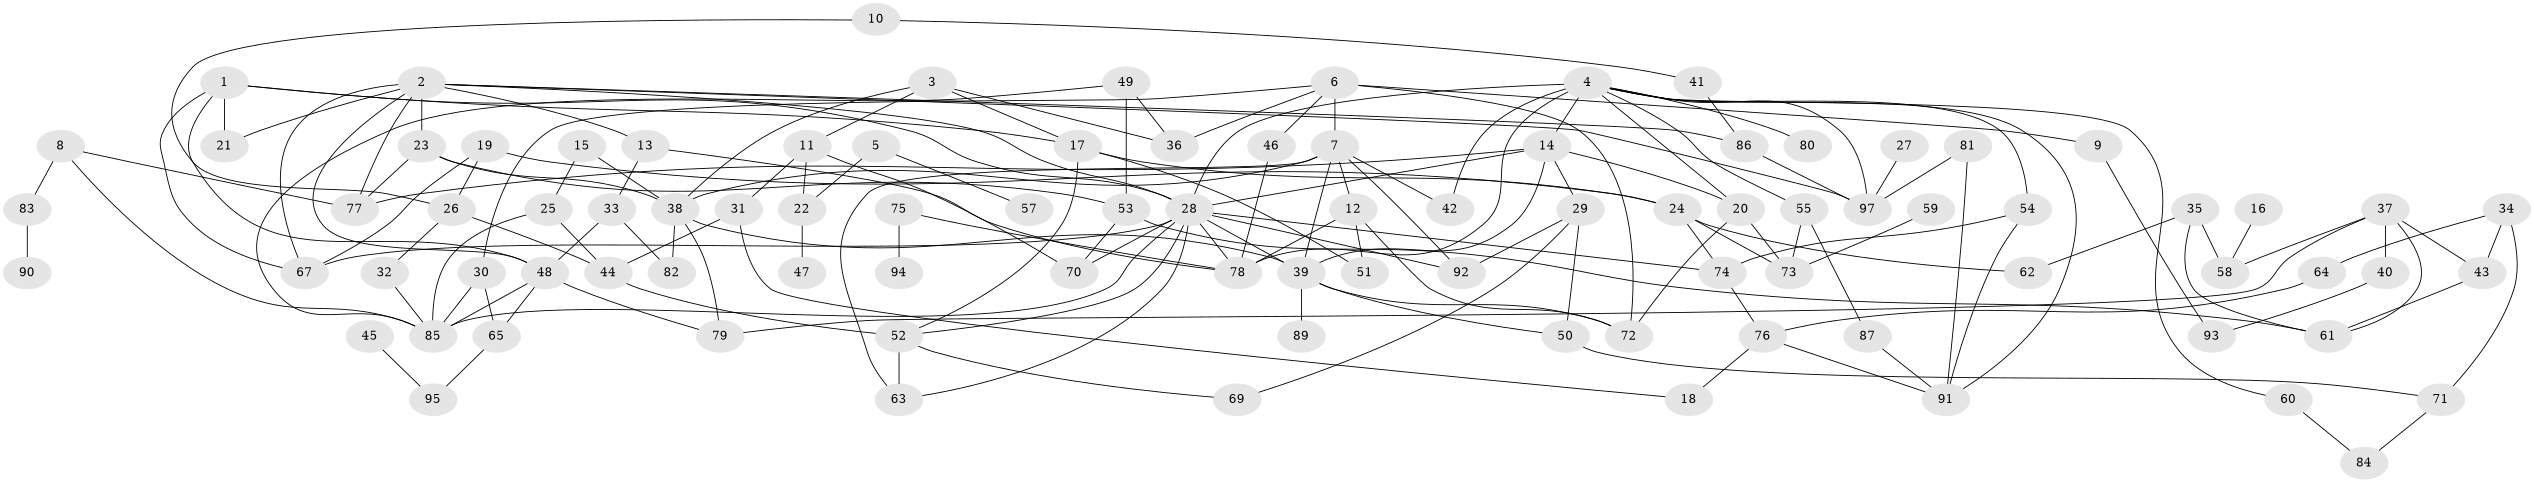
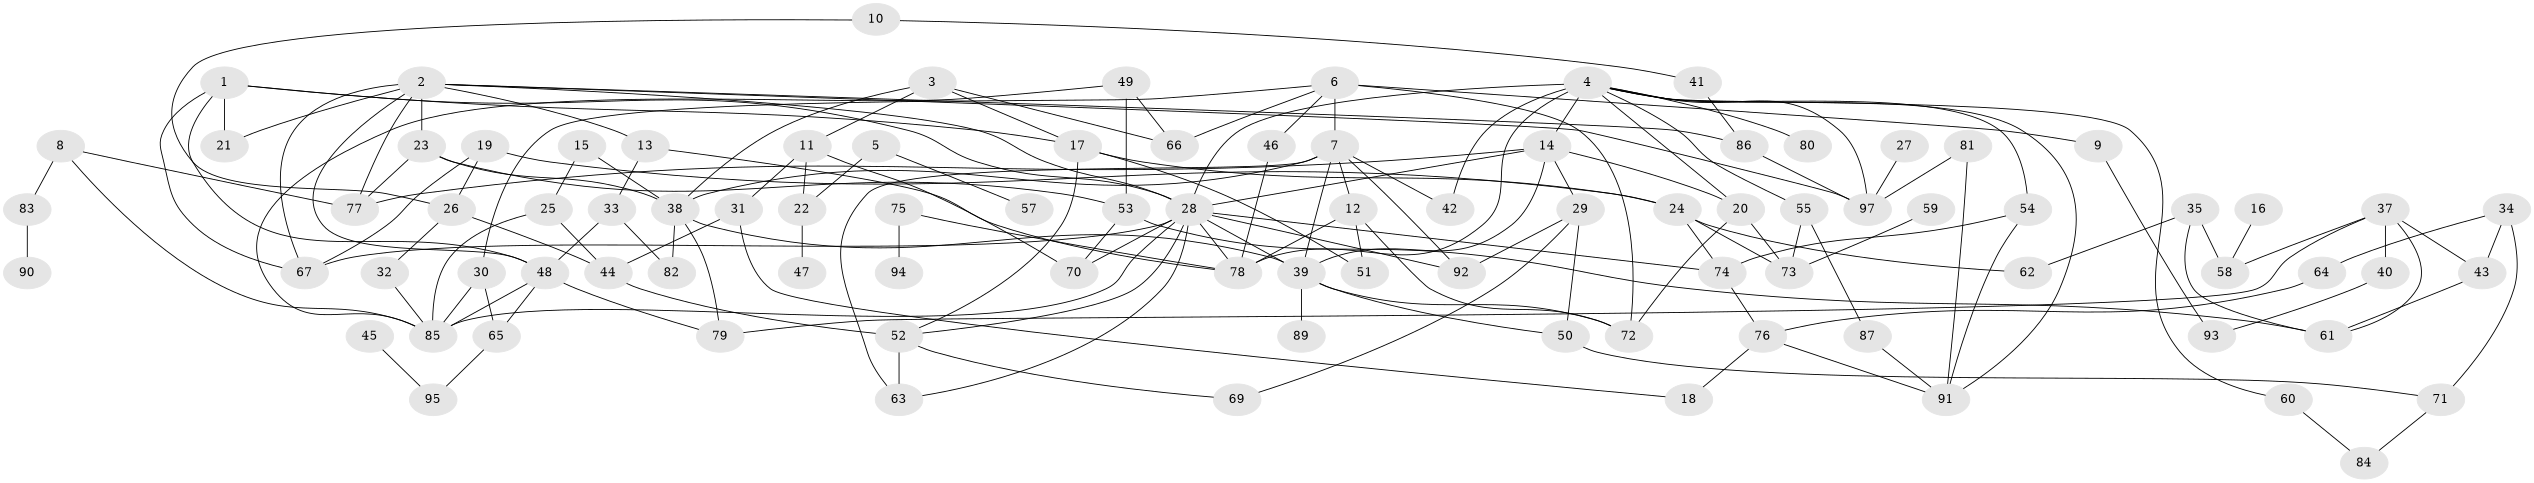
node "36": label "36" -> "66"
